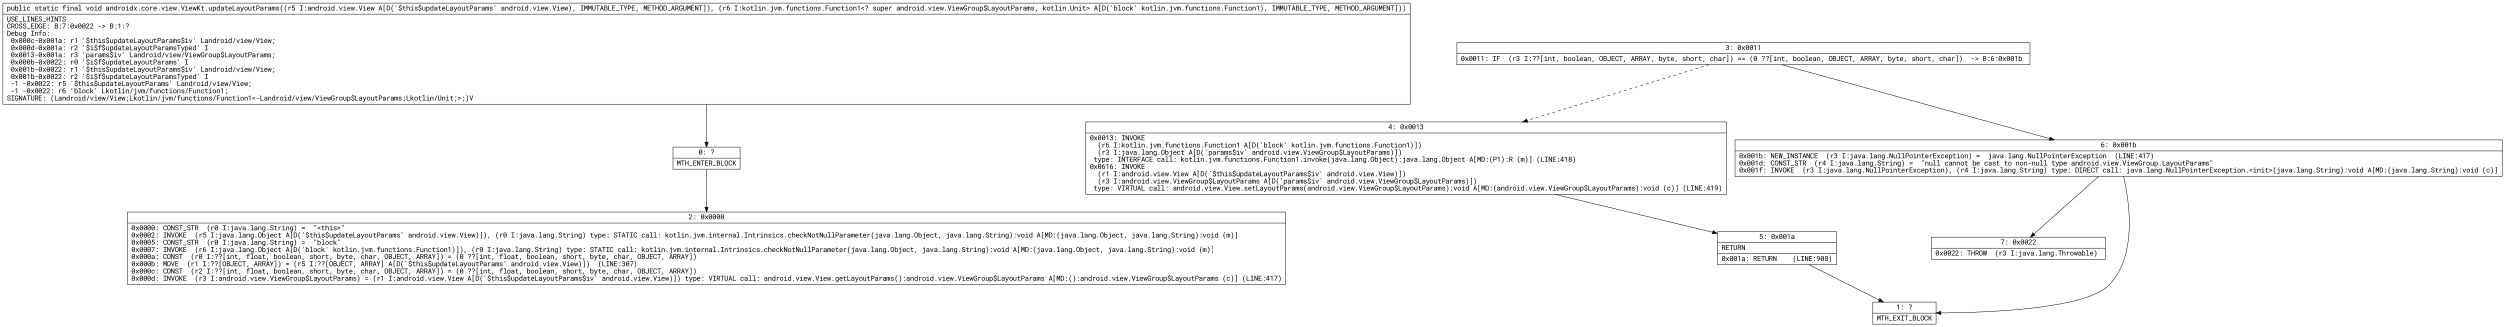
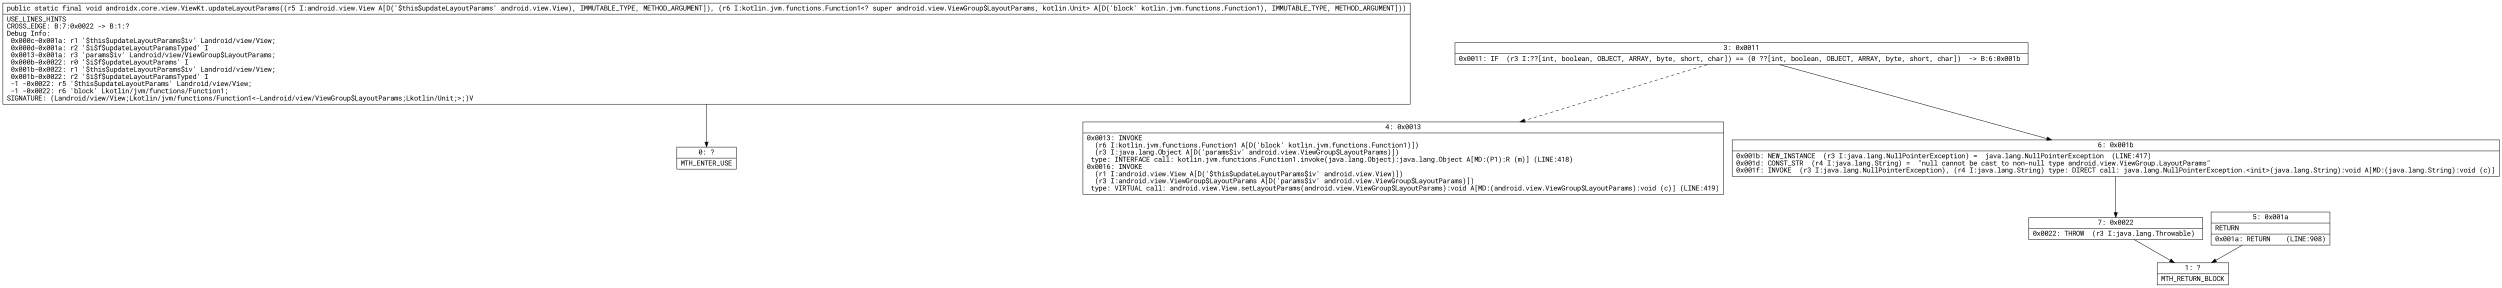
node "0: ?": text "MTH_ENTER_BLOCK" -> "MTH_ENTER_USE"
node "4: 0x0013": text "0x0616: INVOKE" -> "0x0016: INVOKE"
edge "4: 0x0013" -> "5: 0x001a": removed
node "2: 0x0000": removed
edge "6: 0x001b" -> "1: ?": now "7: 0x0022" -> "1: ?"
node "1: ?": text "MTH_EXIT_BLOCK" -> "MTH_RETURN_BLOCK"
